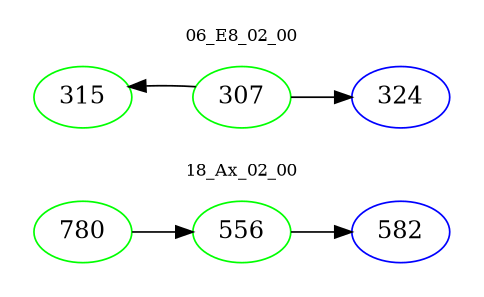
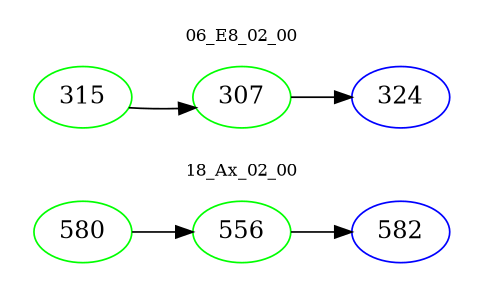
edge "307" -> "315": reversed
node "780": label "780" -> "580"
